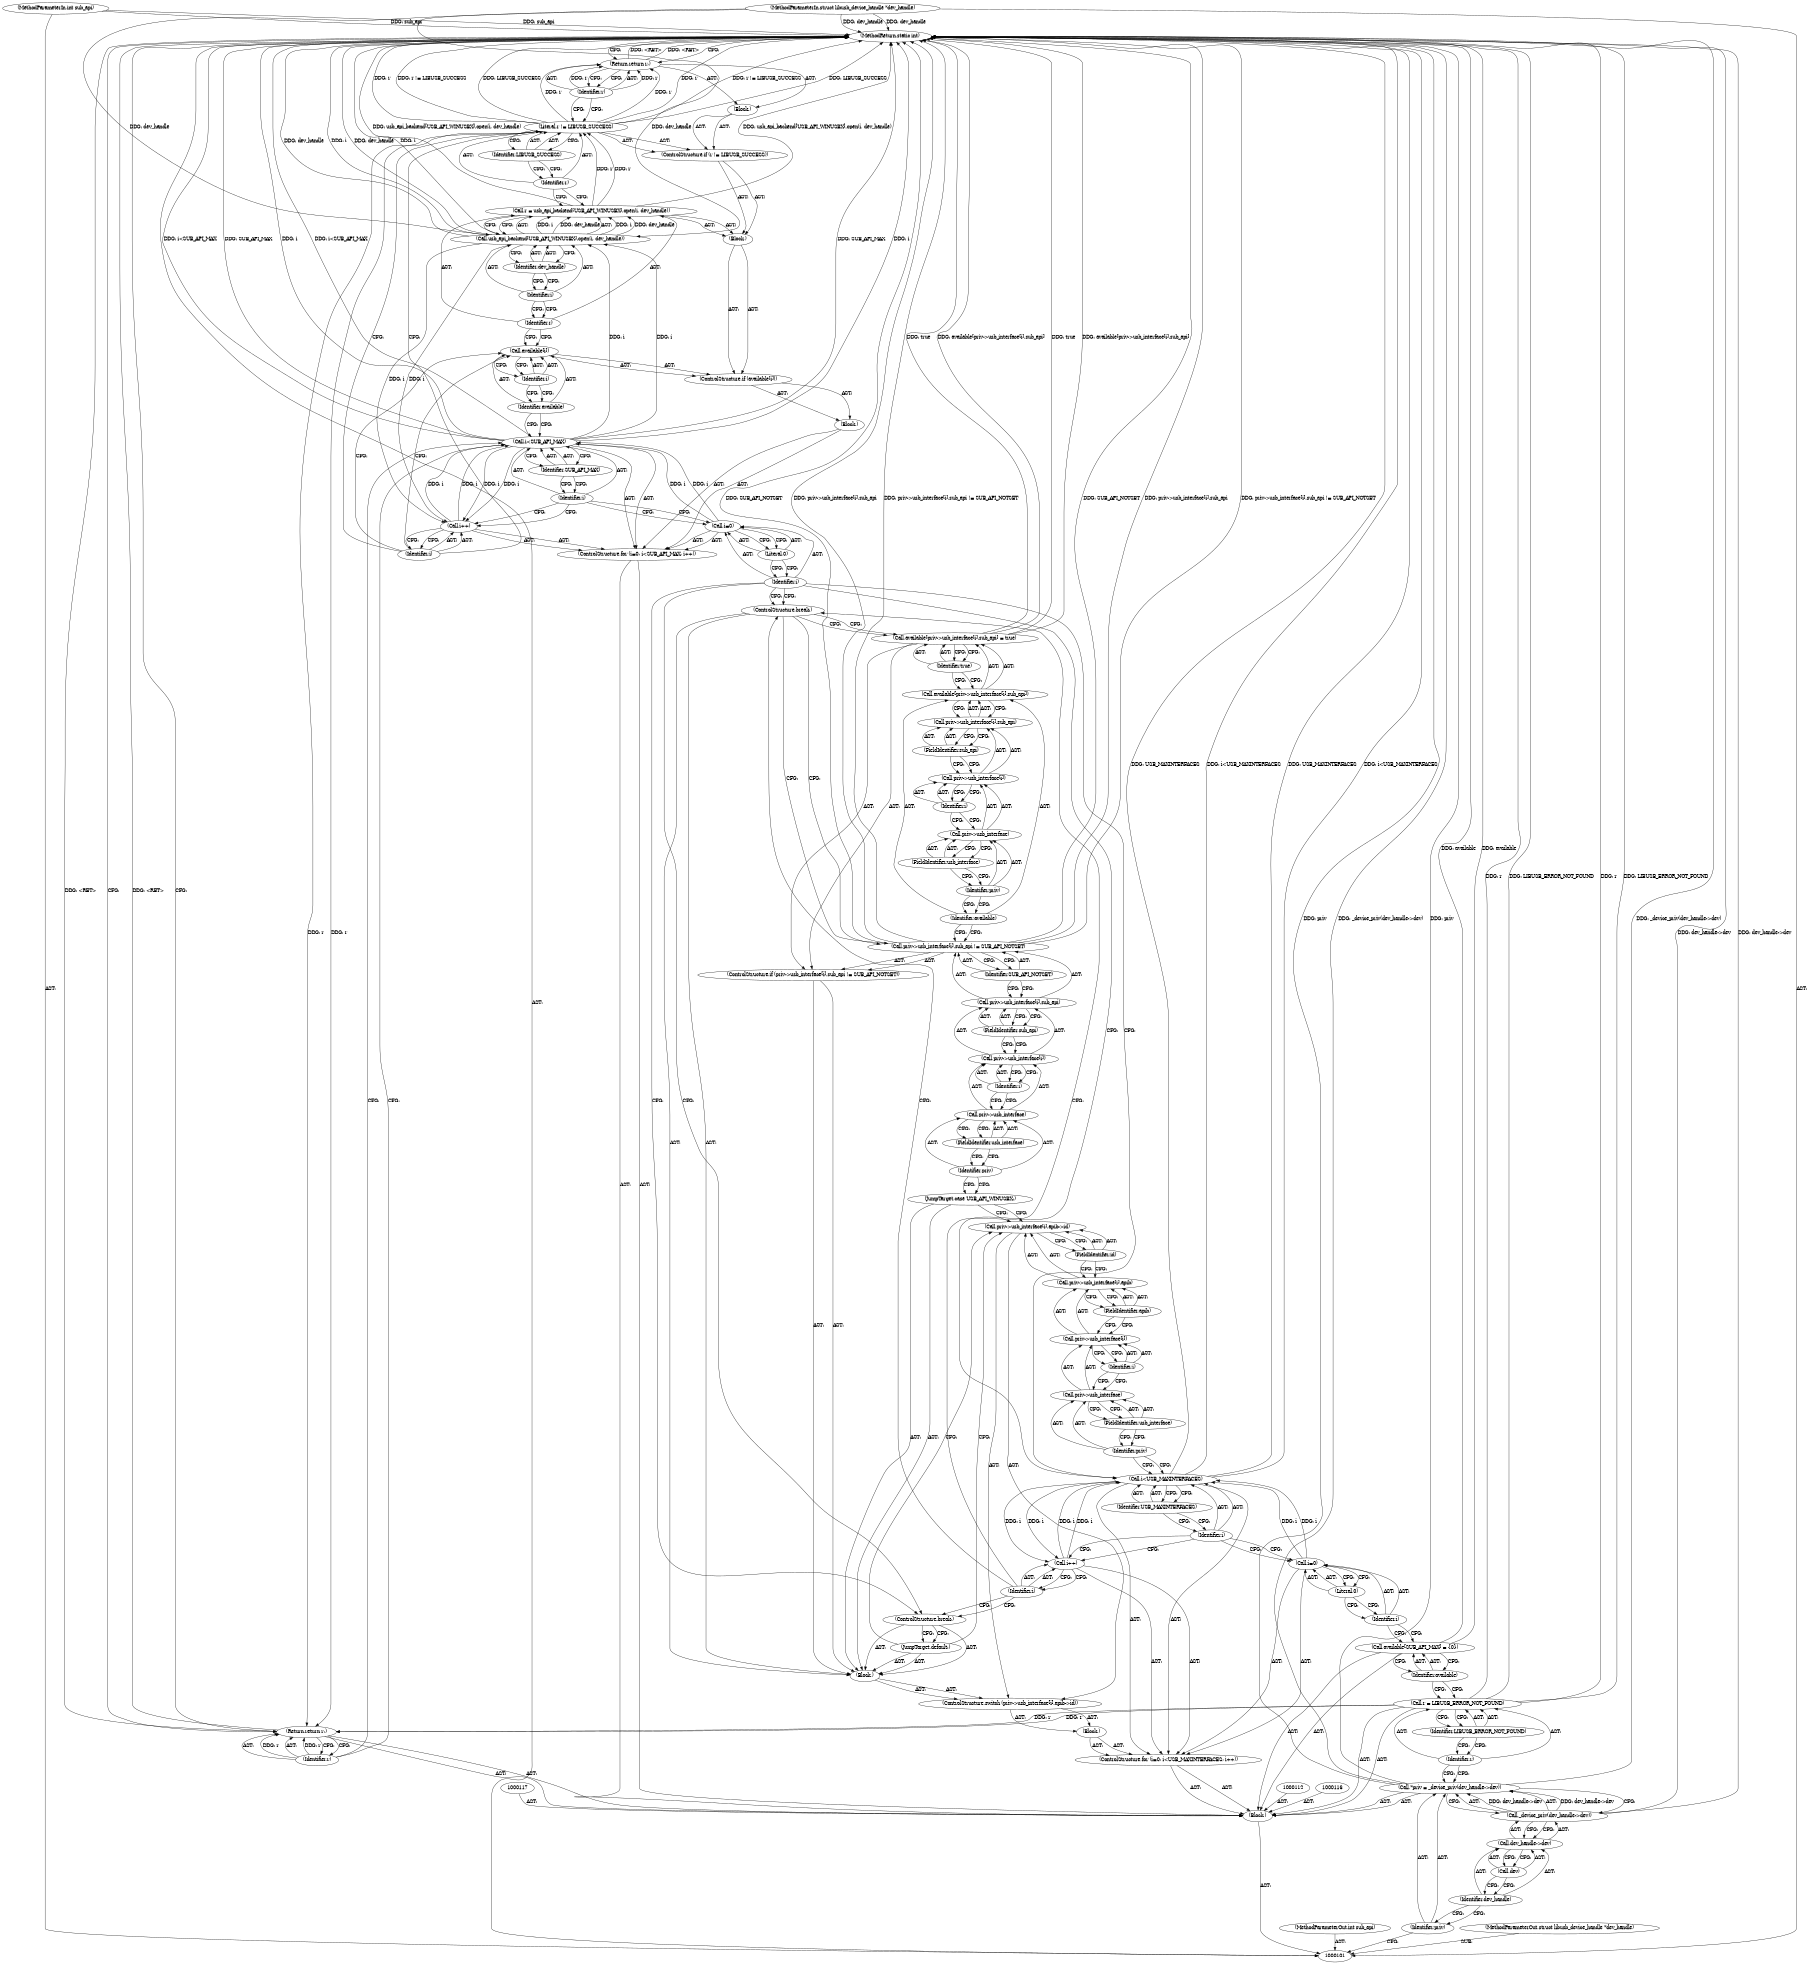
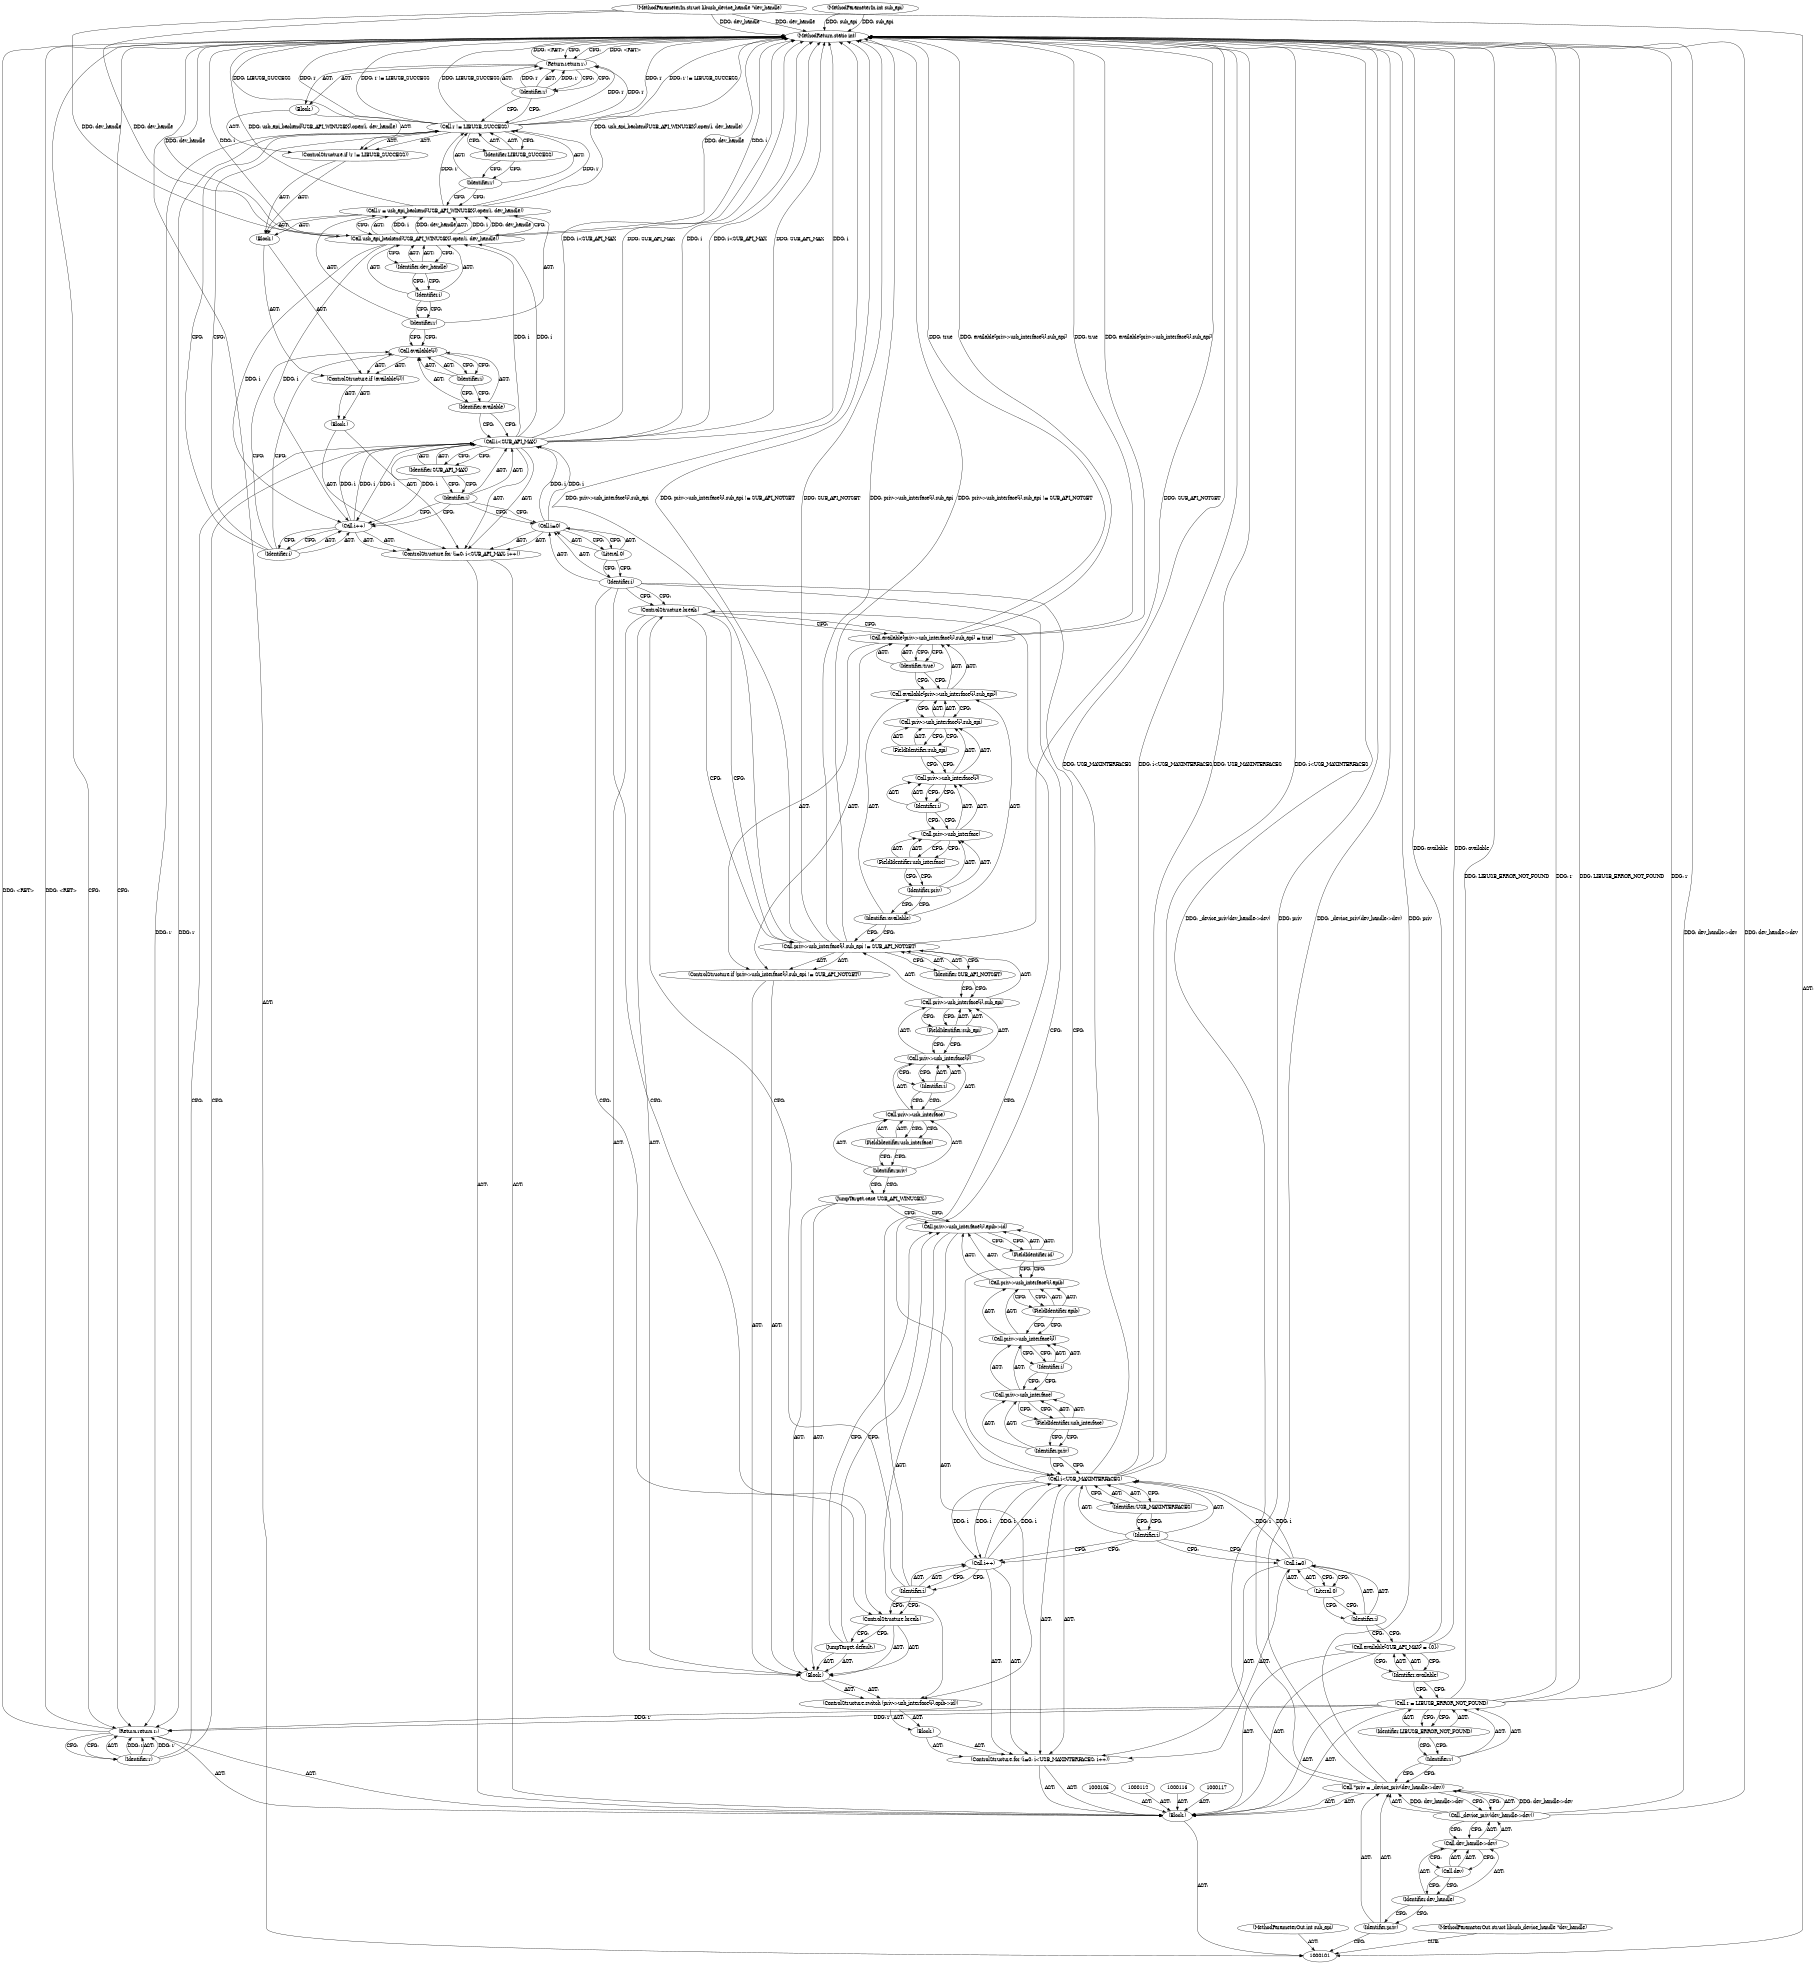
node "(Literal,r != LIBUSB_SUCCESS)": label "(Literal,r != LIBUSB_SUCCESS)" -> "(Call,r != LIBUSB_SUCCESS)"
edge "(MethodParameterIn,int sub_api)" -> "1000101": removed, label "AST:"
node "1000105": added
